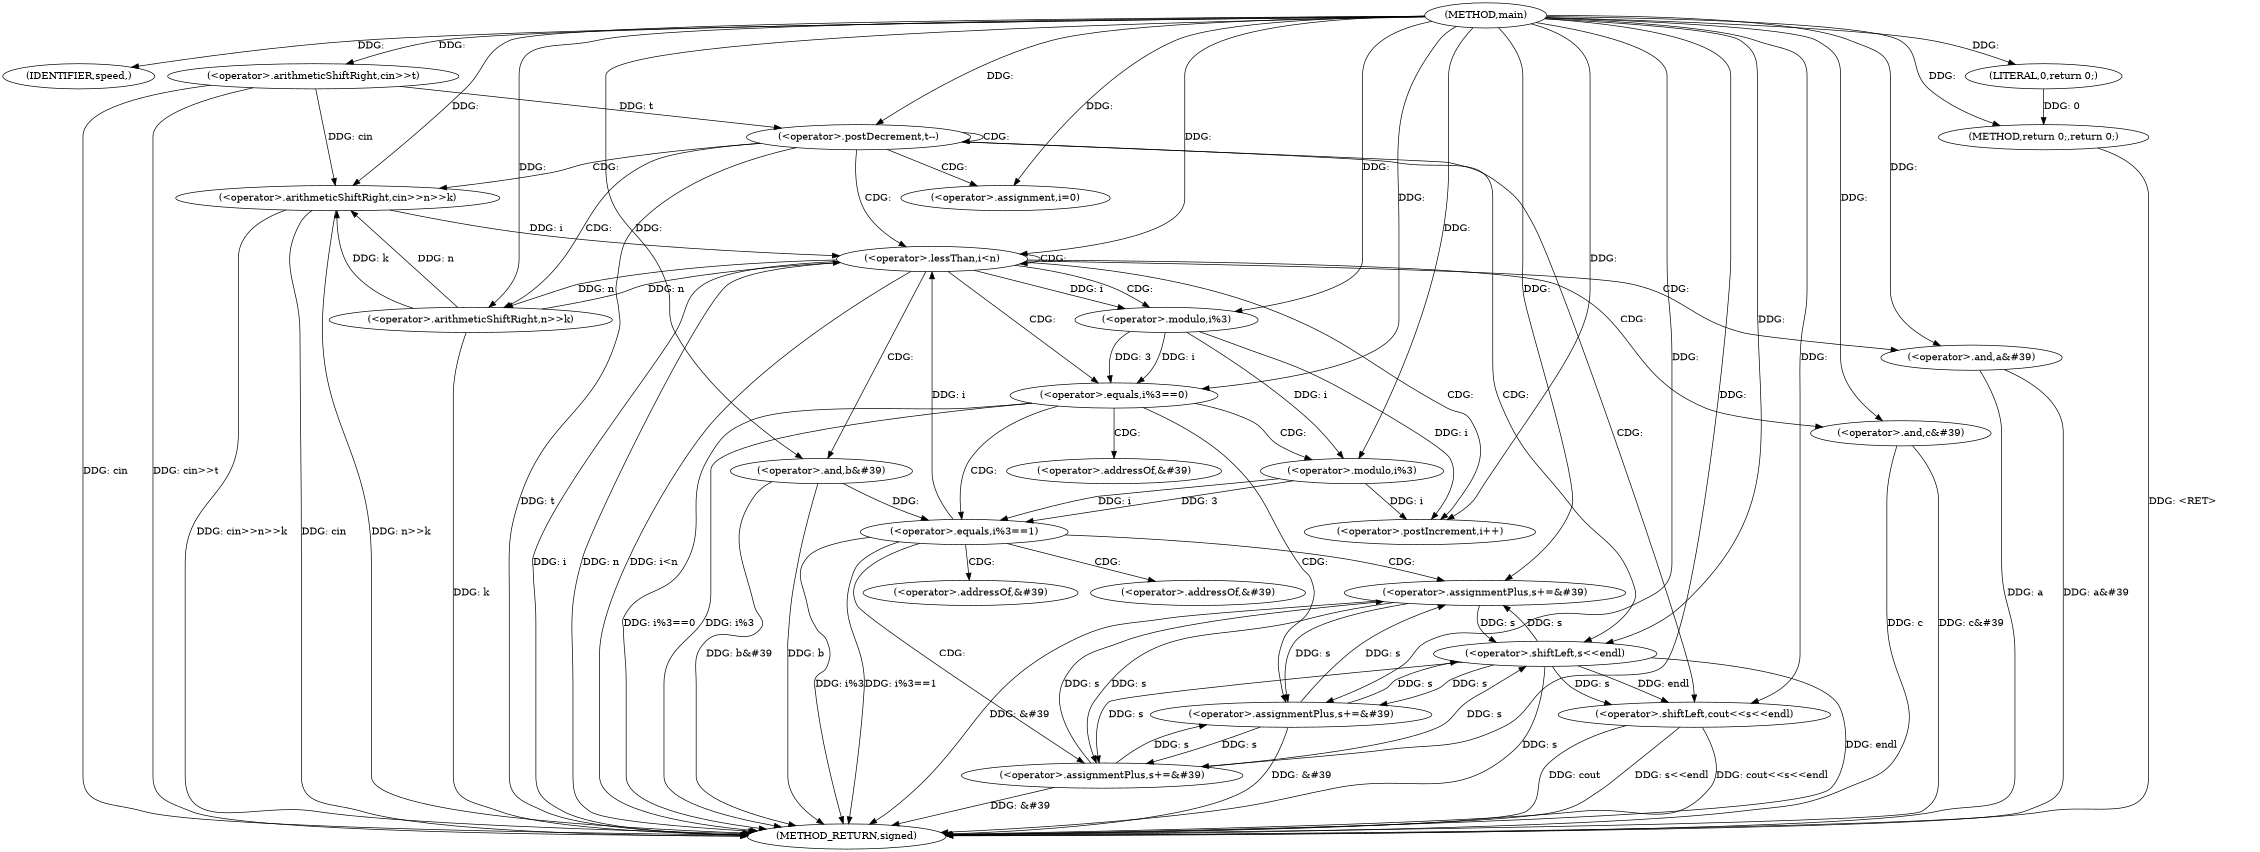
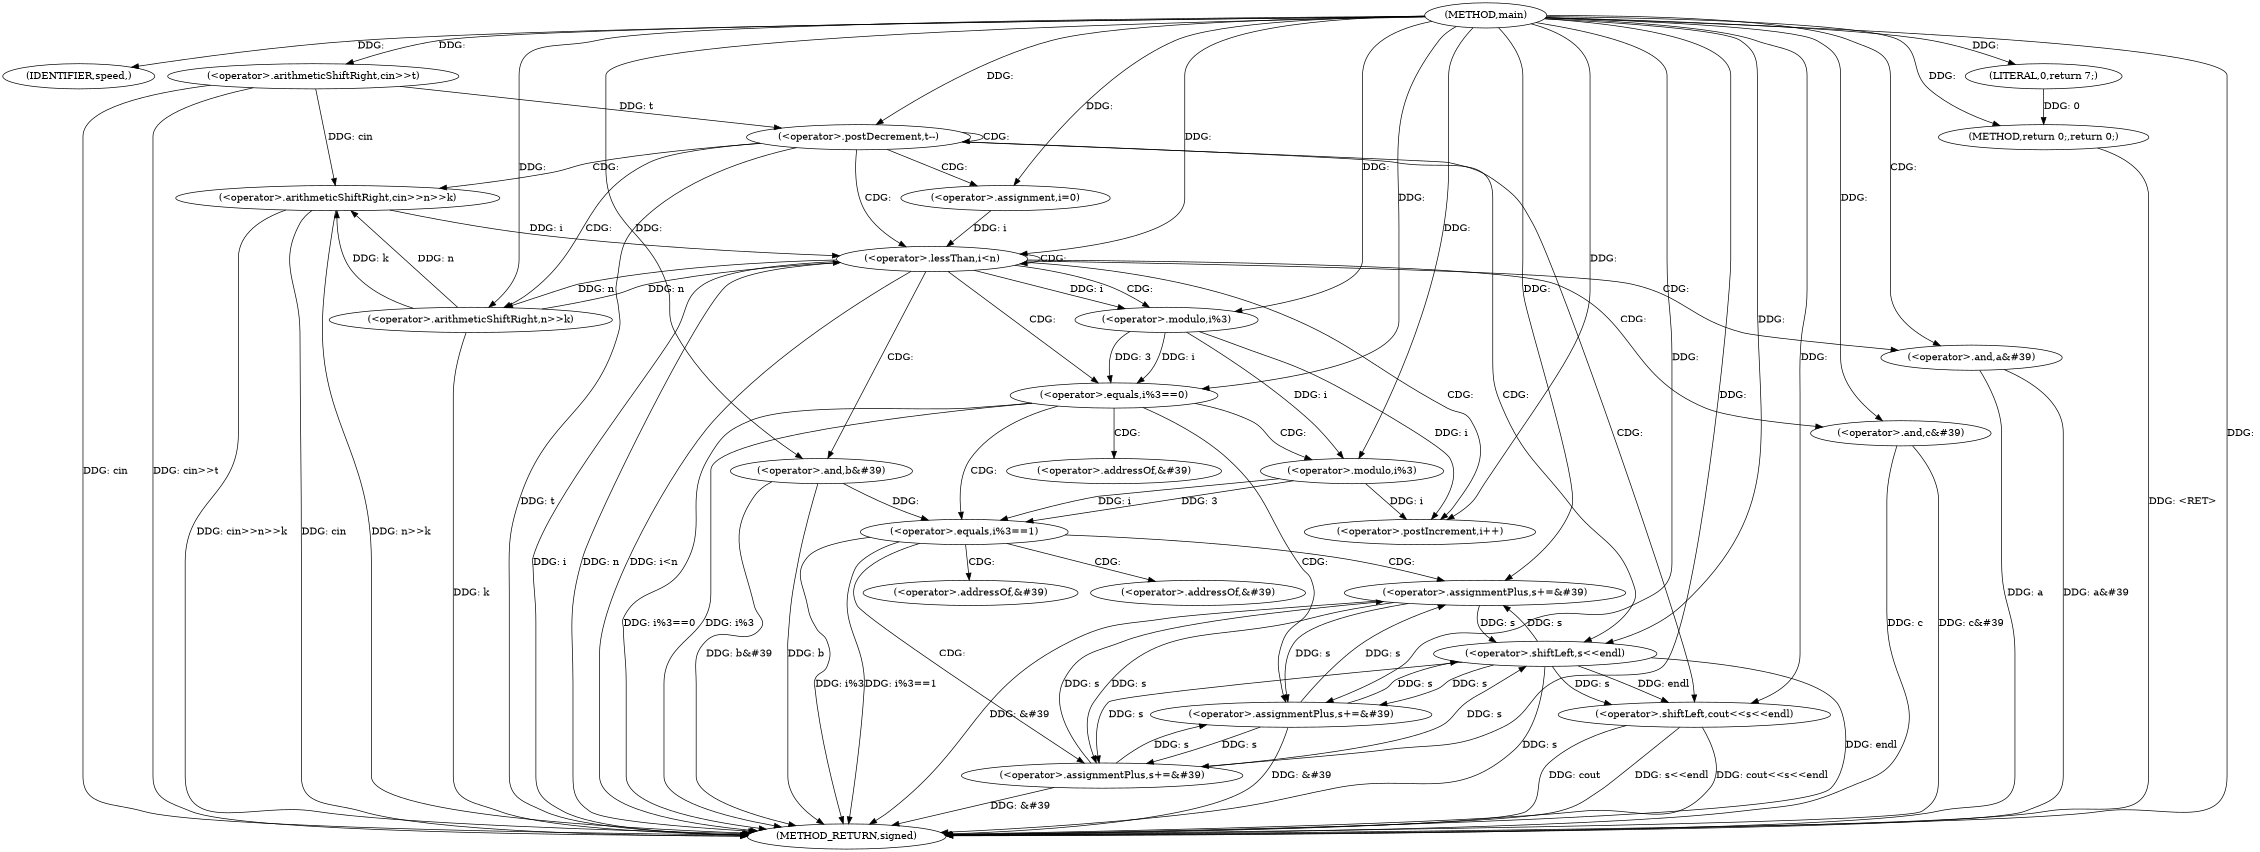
edge "(METHOD,main)" -> "(<operator>.arithmeticShiftRight,cin>>n>>k)": now "(METHOD,main)" -> "(METHOD_RETURN,signed)"
node "(LITERAL,0,return 0;)": label "(LITERAL,0,return 0;)" -> "(LITERAL,0,return 7;)"
edge "(METHOD,main)" -> "(<operator>.and,a&#39)": label "DDG: " -> "CDG: "
edge "(<operator>.equals,i%3==1)" -> "(<operator>.lessThan,i<n)": now "(<operator>.assignment,i=0)" -> "(<operator>.lessThan,i<n)"
